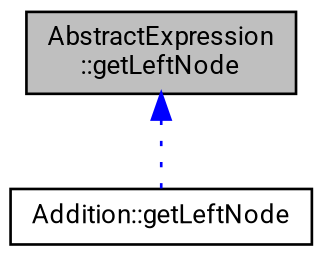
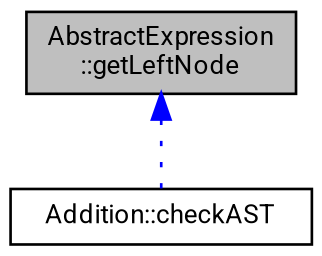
node "Addition::getLeftNode": label "Addition::getLeftNode" -> "Addition::checkAST"
